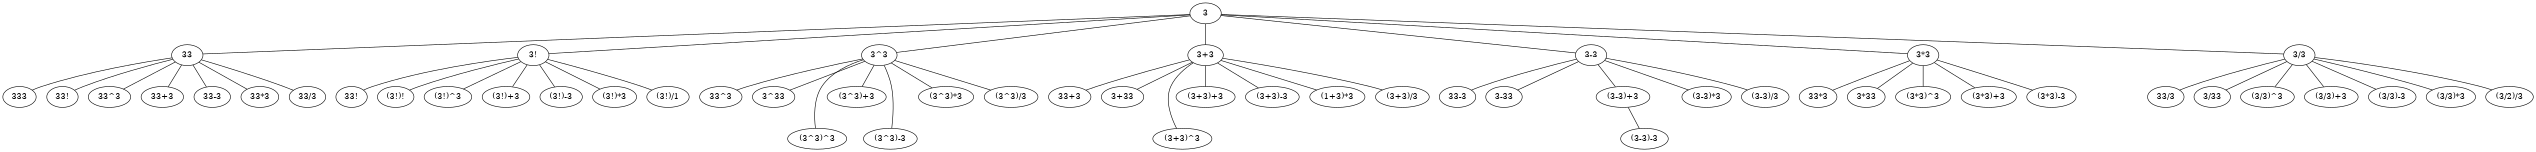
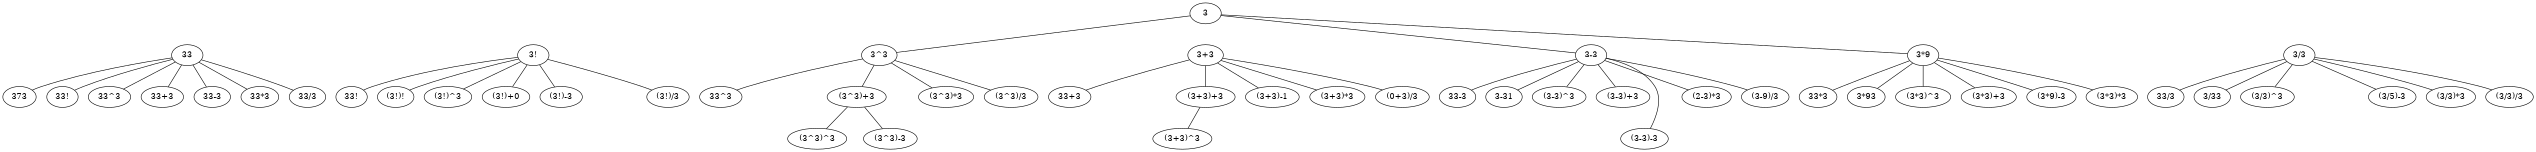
edge "3" -- "33": removed
edge "3" -- "3!": removed
edge "3" -- "3+3": removed
edge "3" -- "3/3": removed
node "3*3": label "3*3" -> "3*9"
edge "3^3" -- "(3^3)^3": now "(3^3)+3" -- "(3^3)^3"
edge "3+3" -- "(3+3)^3": now "(3+3)+3" -- "(3+3)^3"
edge "3^3" -- "(3^3)-3": now "(3^3)+3" -- "(3^3)-3"
node "333": label "333" -> "373"
node "(3!)+3": label "(3!)+3" -> "(3!)+0"
node "(3!)*3": removed
node "(3!)/1": label "(3!)/1" -> "(3!)/3"
node "3^33": removed
node "3+33": removed
node "(3+3)-3": label "(3+3)-3" -> "(3+3)-1"
node "(1+3)*3": label "(1+3)*3" -> "(3+3)*3"
node "(3+3)/3": label "(3+3)/3" -> "(0+3)/3"
node "3-33": label "3-33" -> "3-31"
node "(3-3)^3": added
node "(3-3)*3": label "(3-3)*3" -> "(2-3)*3"
node "(3-3)/3": label "(3-3)/3" -> "(3-9)/3"
node "3*33": label "3*33" -> "3*93"
node "(3*3)-3": label "(3*3)-3" -> "(3*9)-3"
node "(3*3)*3": added
node "(3/3)+3": removed
node "(3/3)-3": label "(3/3)-3" -> "(3/5)-3"
node "(3/2)/3": label "(3/2)/3" -> "(3/3)/3"
edge "(3-3)+3" -- "(3-3)-3": now "3-3" -- "(3-3)-3"
